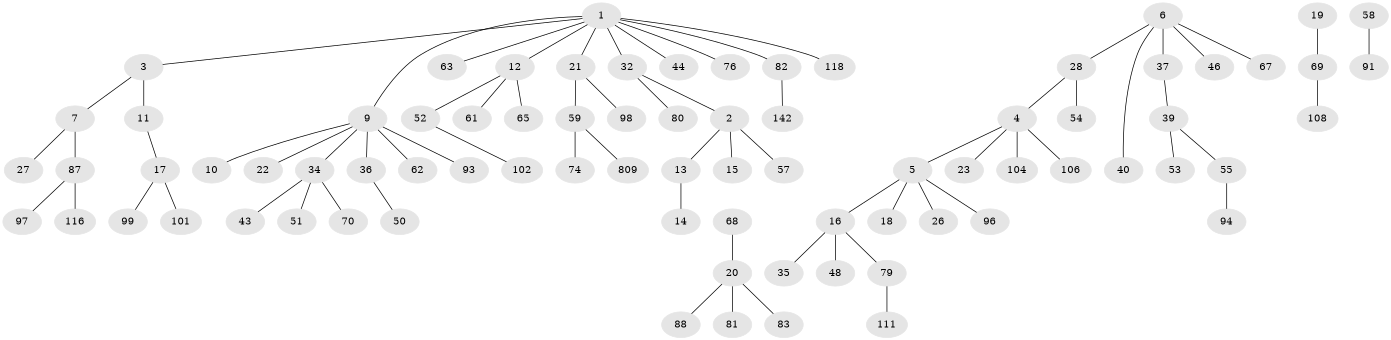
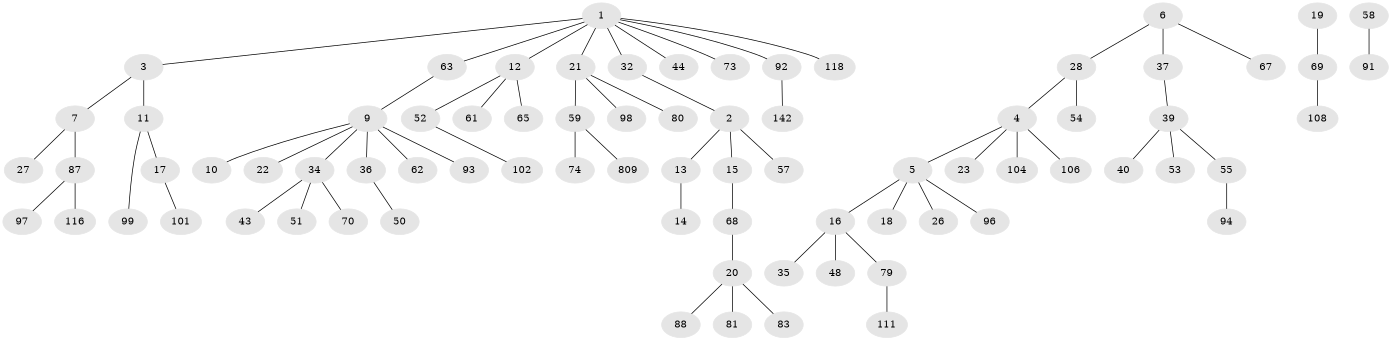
edge "1" -- "9": now "63" -- "9"
node "76": label "76" -> "73"
node "82": label "82" -> "92"
node "46": removed
edge "6" -- "40": now "39" -- "40"
edge "32" -- "80": now "21" -- "80"
edge "17" -- "99": now "11" -- "99"
edge "15" -- "68": added
